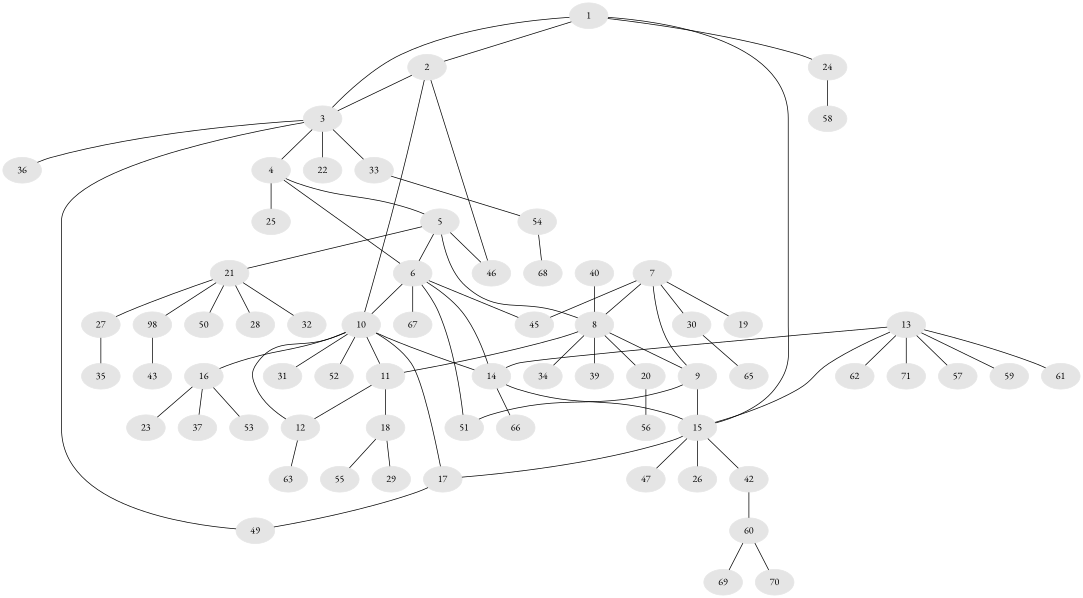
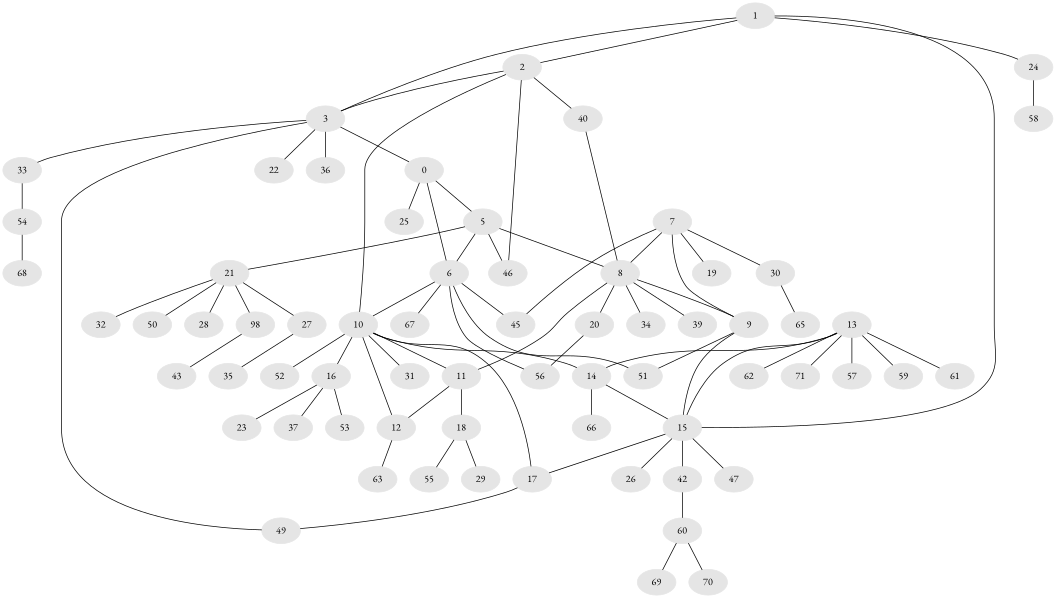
edge "2" -- "40": added
node "4": label "4" -> "0"
edge "6" -- "14": now "6" -- "56"
